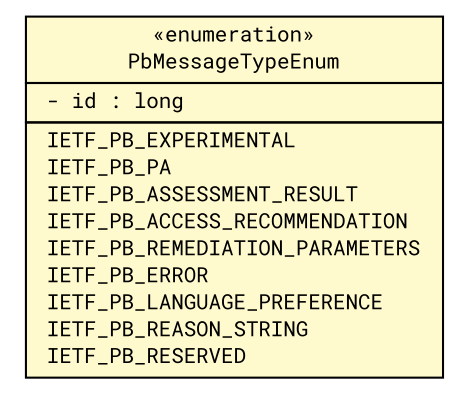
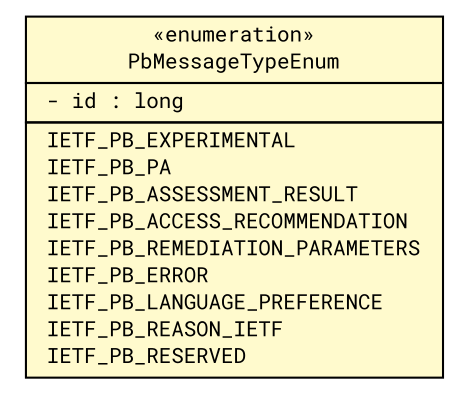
node "PbMessageTypeEnum": text "IETF_PB_REASON_STRING" -> "IETF_PB_REASON_IETF"
